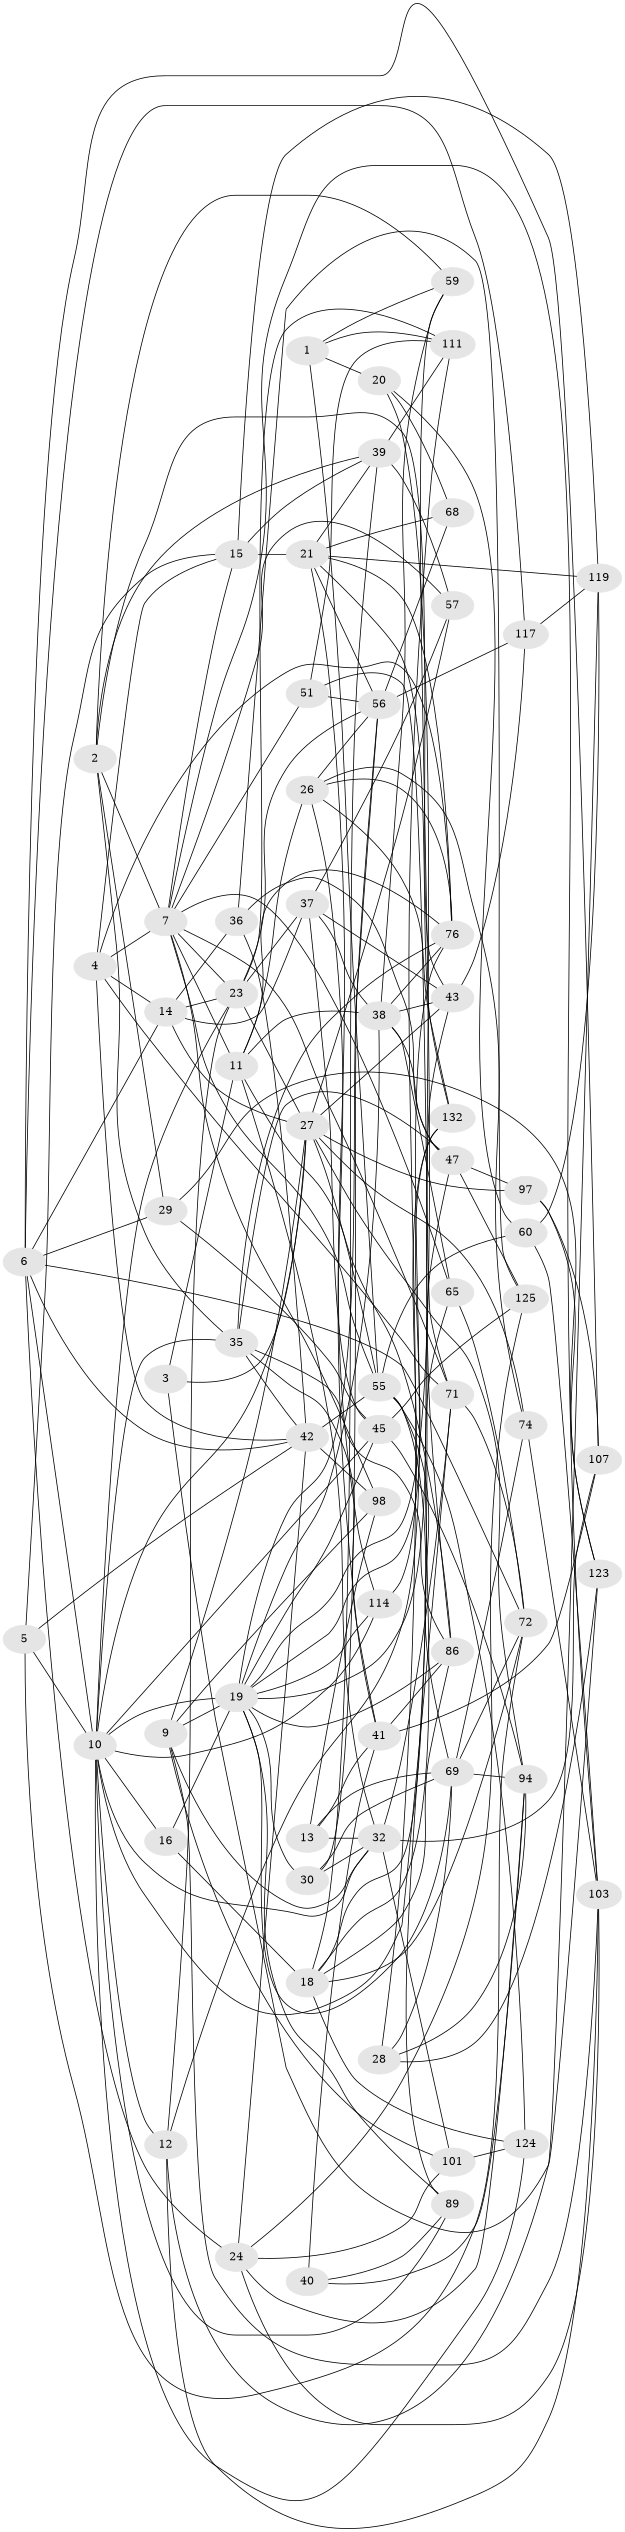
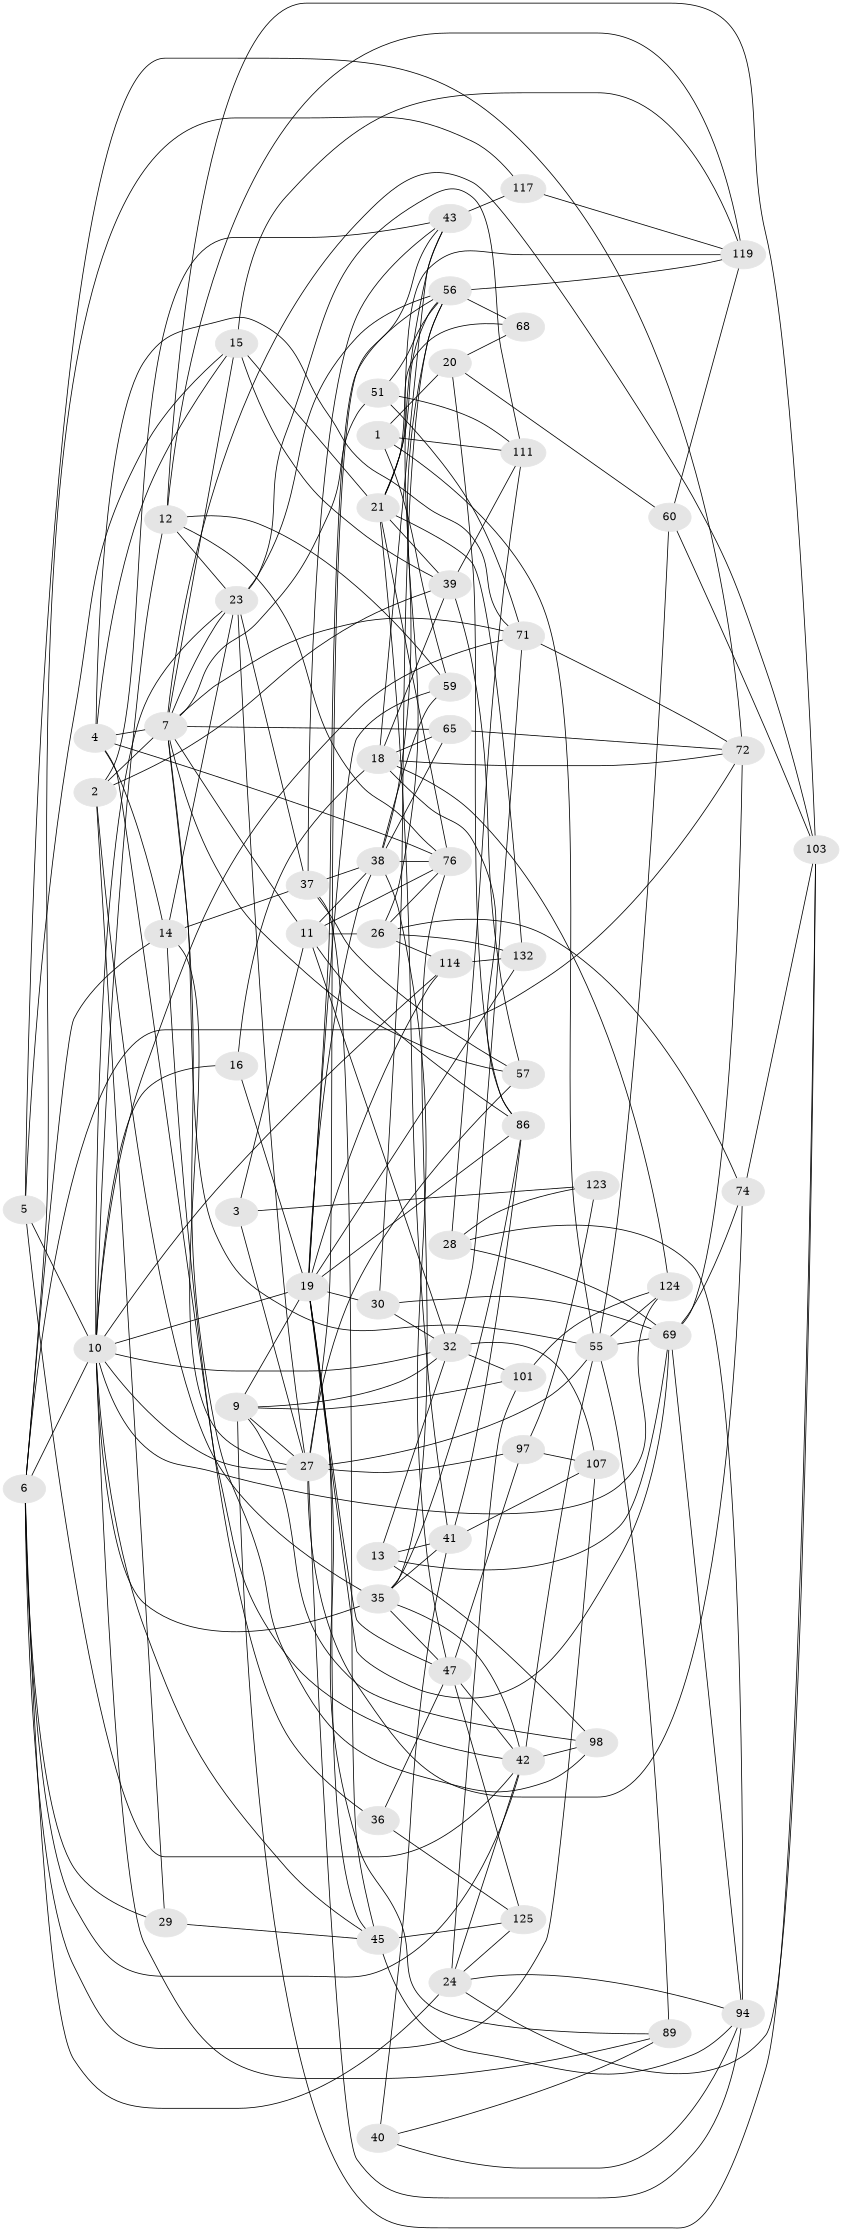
edge "59" -- "2": now "59" -- "12"
edge "117" -- "56": now "119" -- "56"
edge "29" -- "123": removed
edge "36" -- "42": now "47" -- "42"
